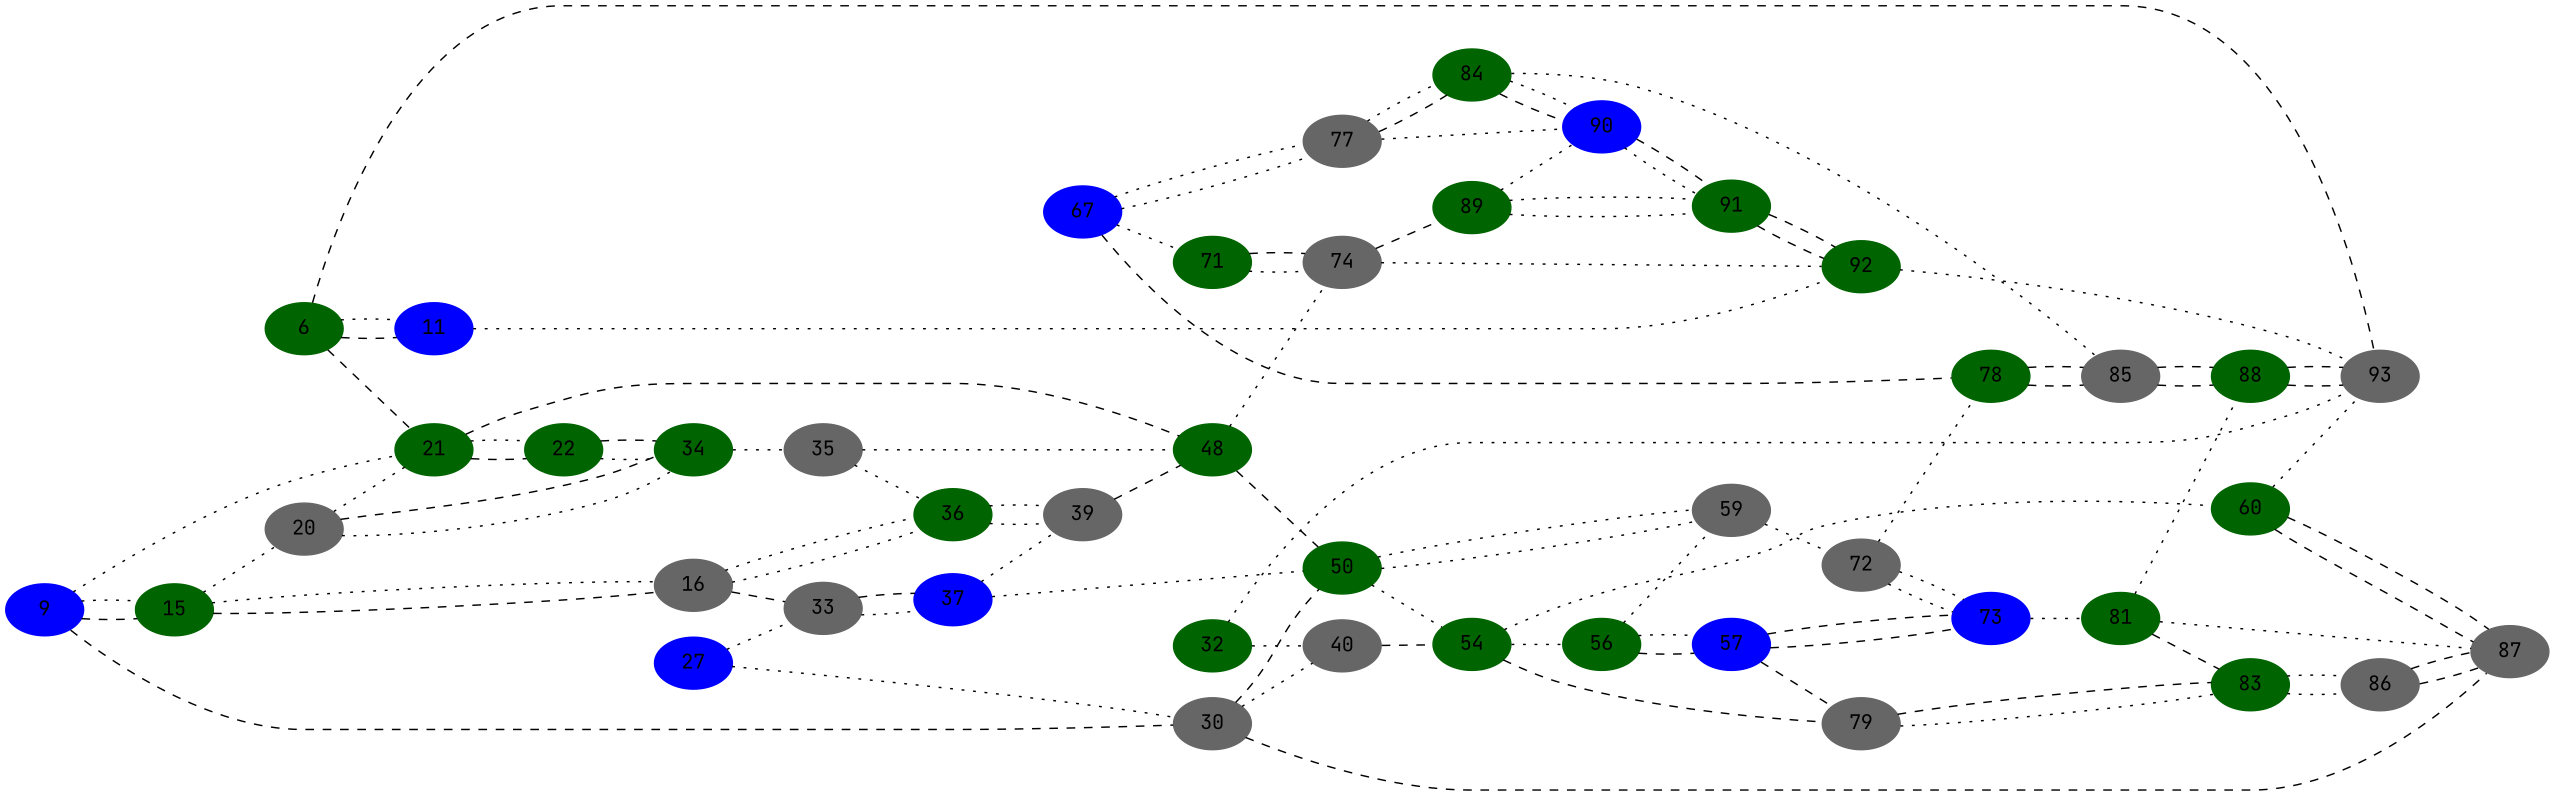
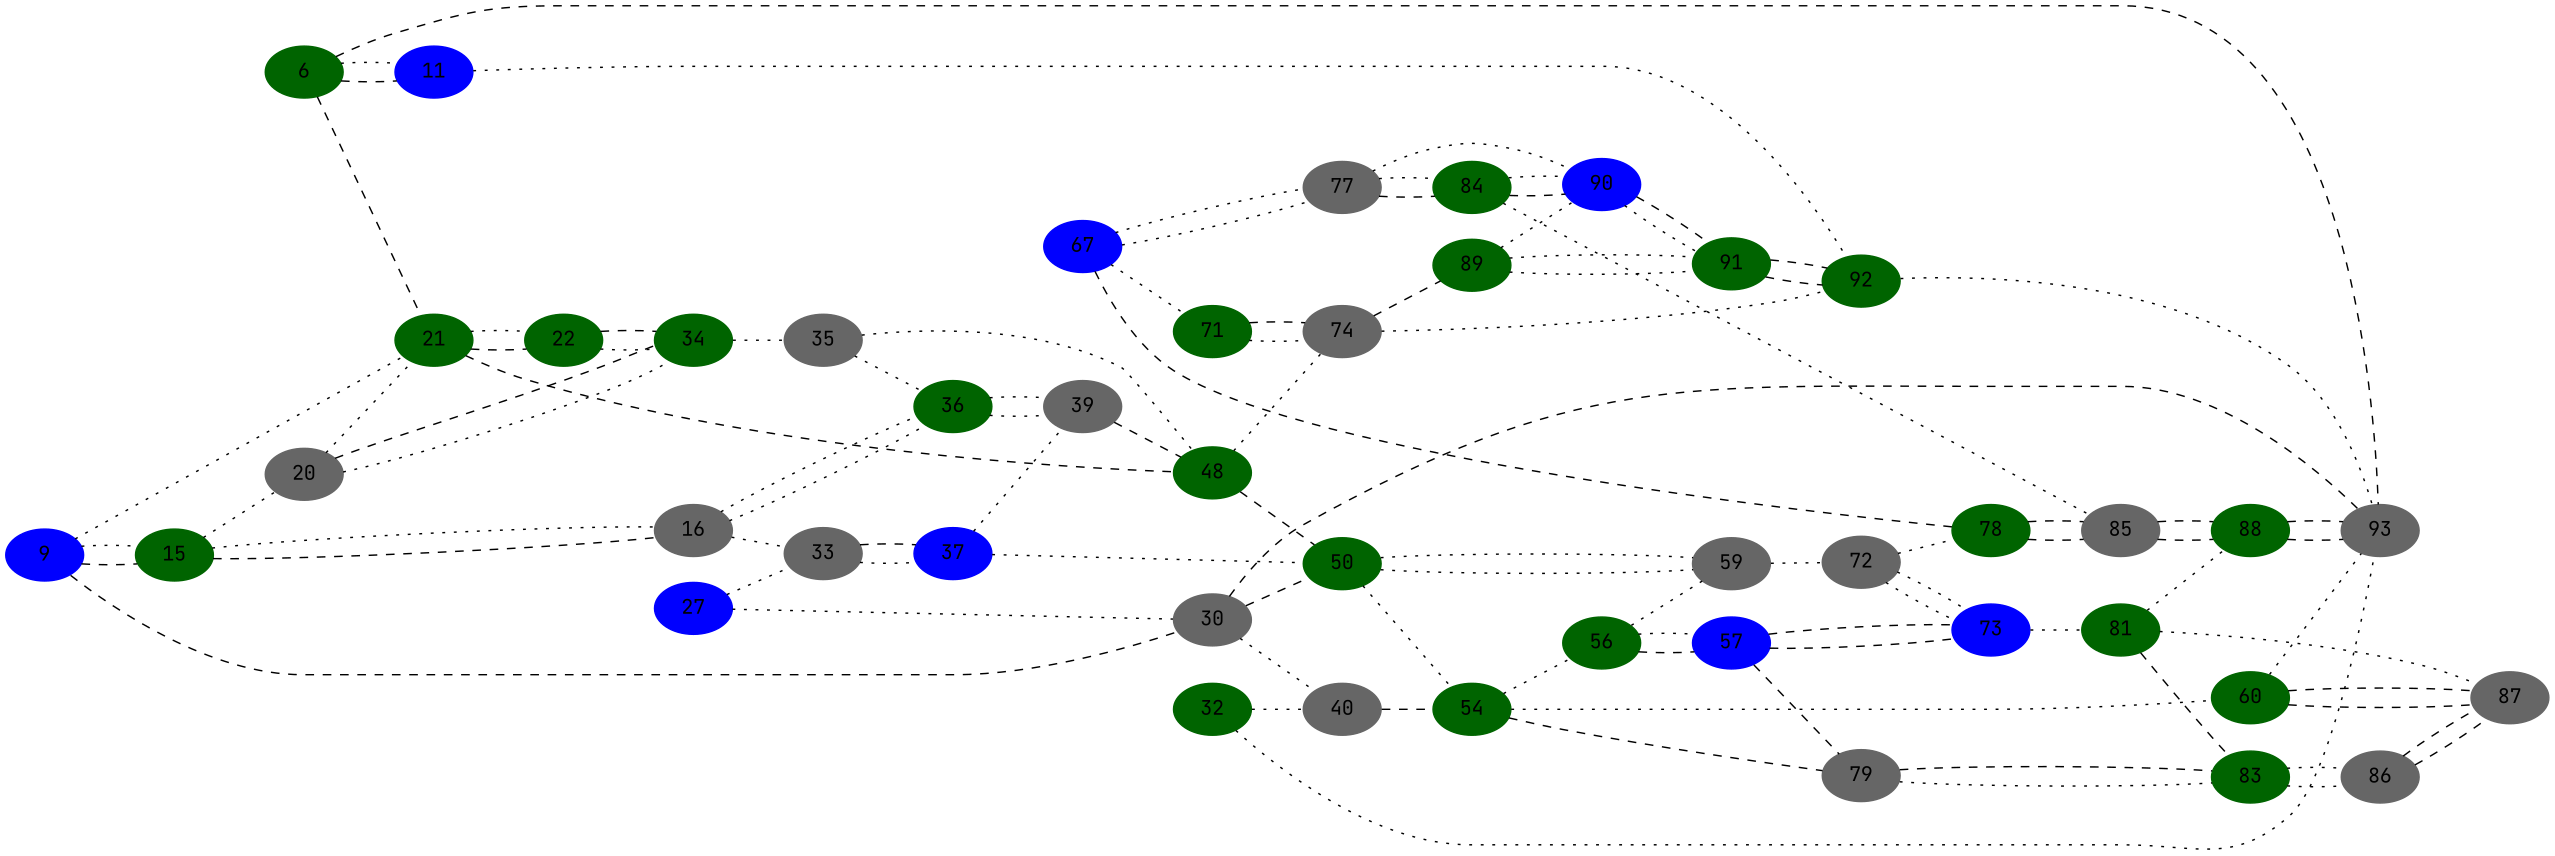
edge "16" -- "33": style dashed -> dotted
edge "87" -- "30": now "93" -- "30"
